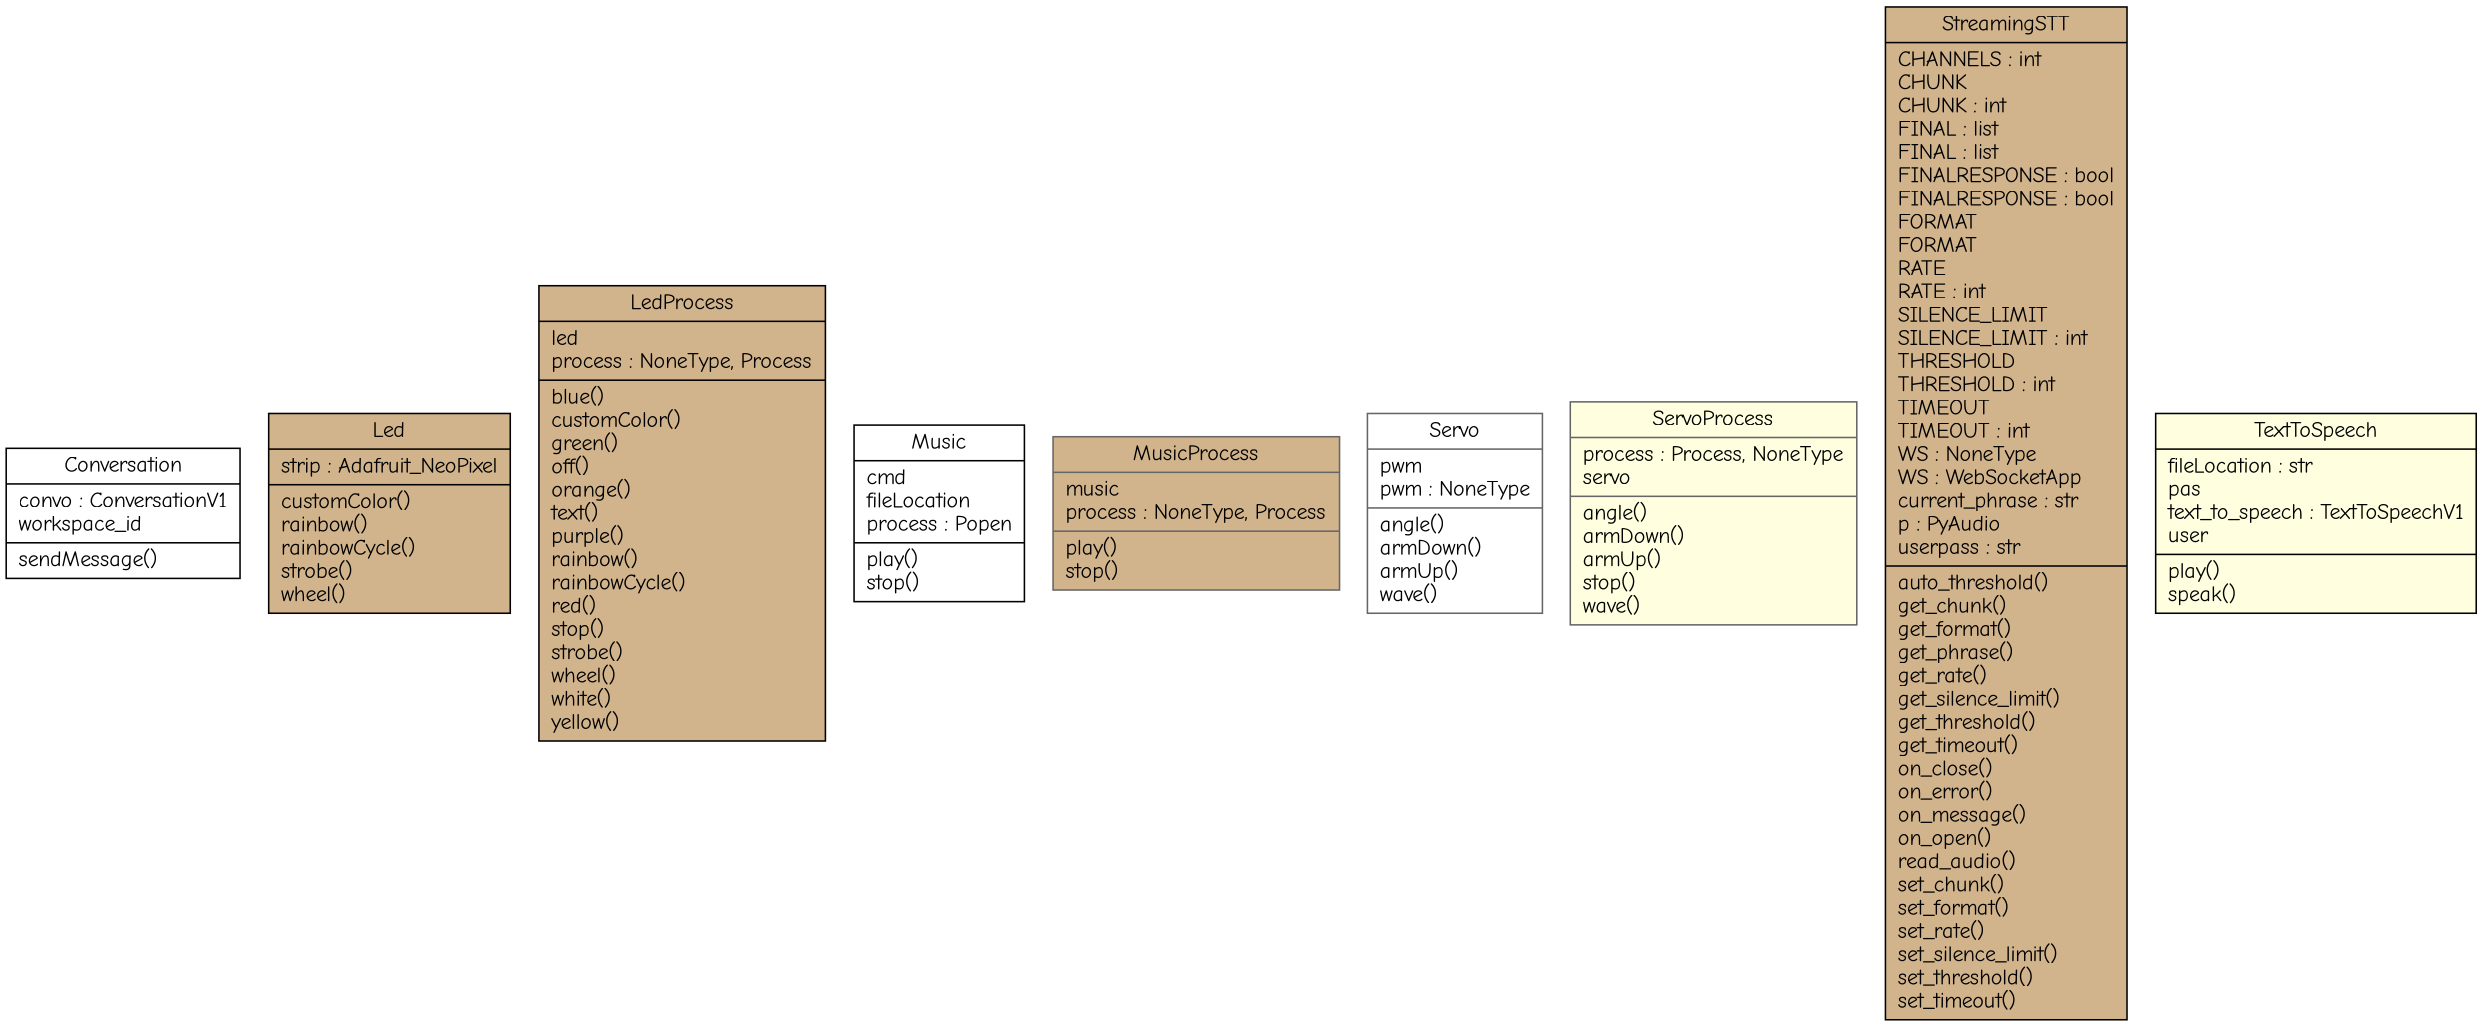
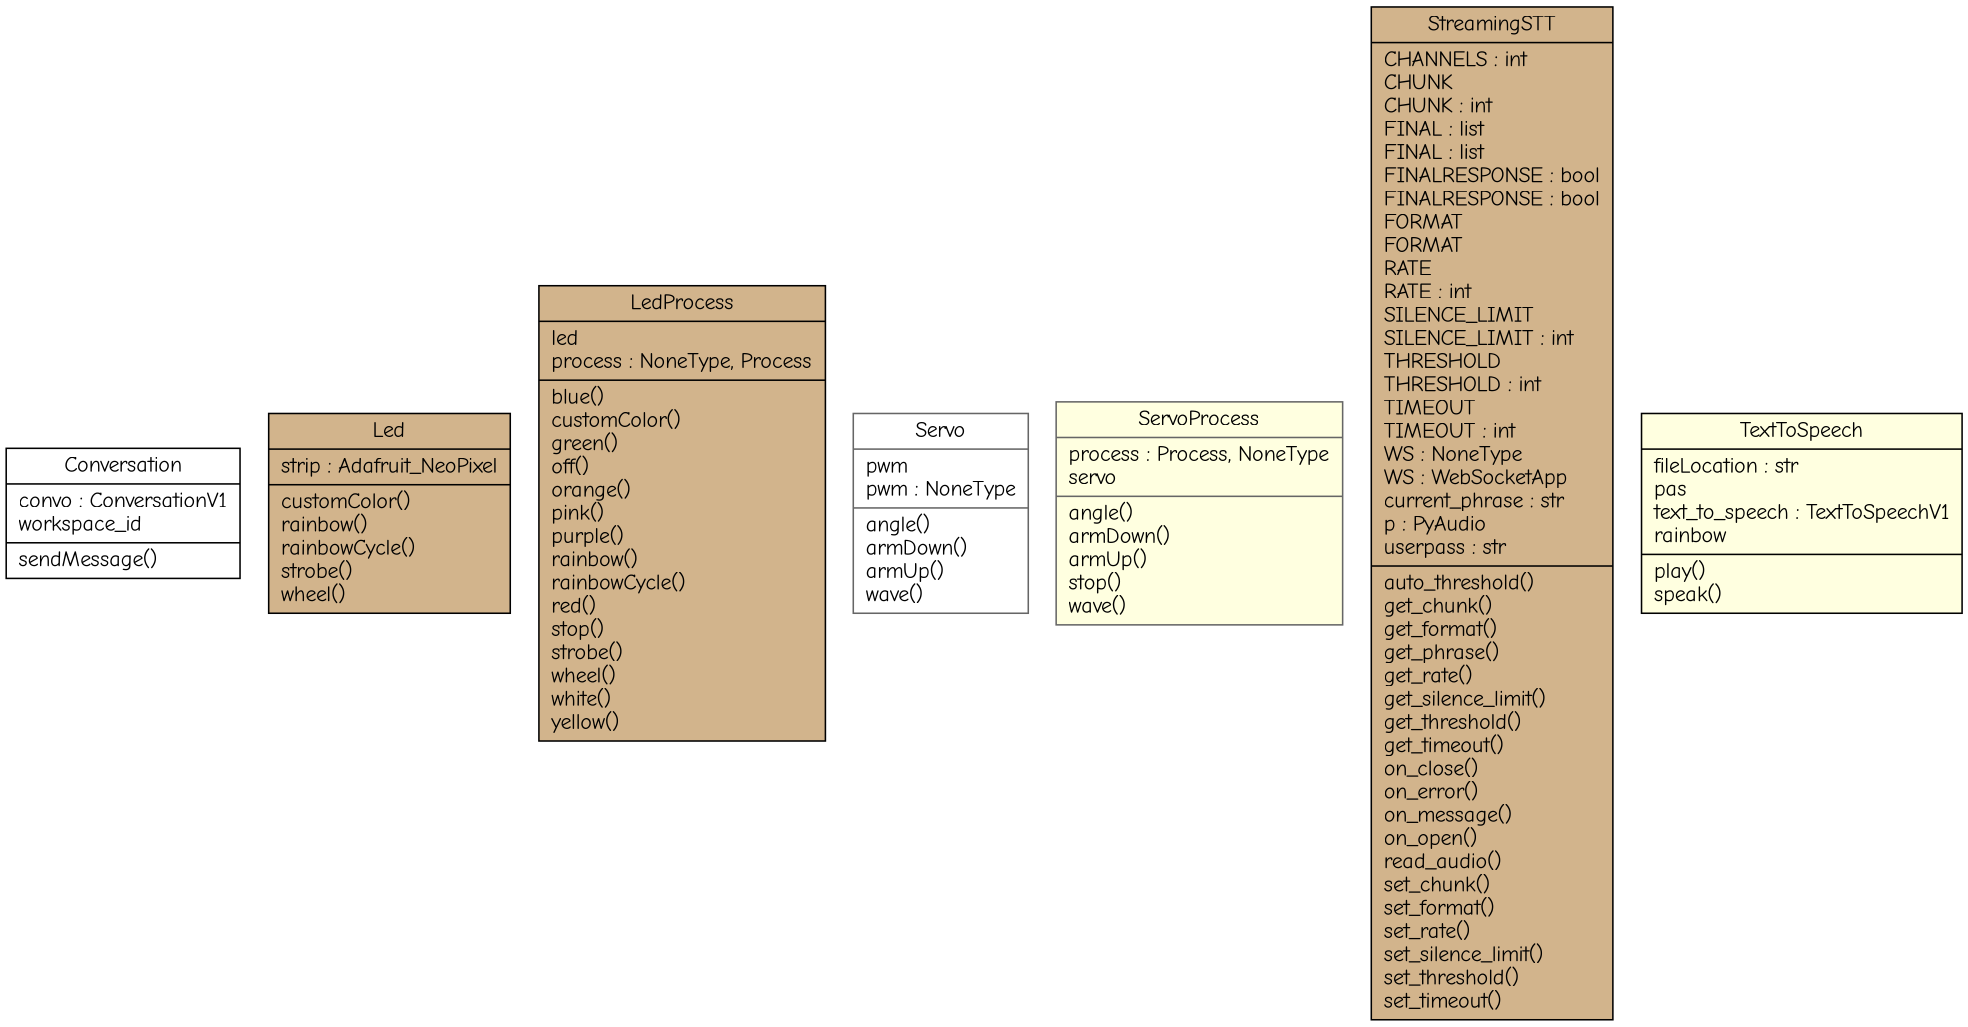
node "LedProcess": text "text()" -> "pink()"
node "Music": removed
node "MusicProcess": removed
node "TextToSpeech": text "user" -> "rainbow"
